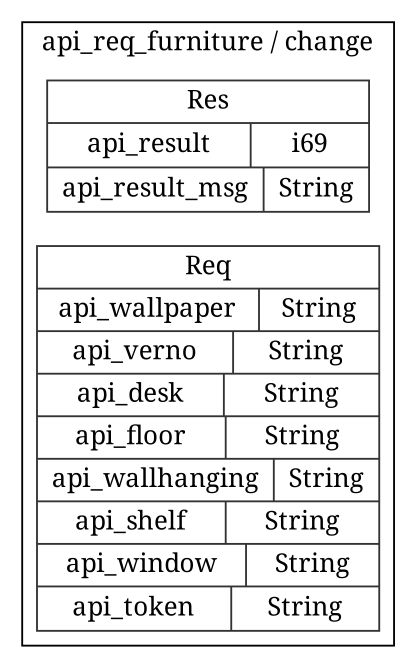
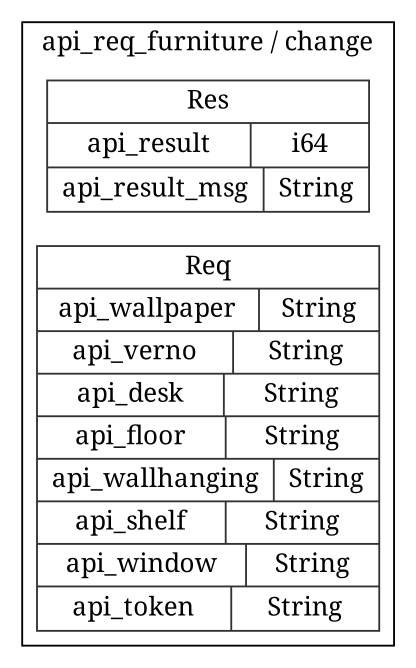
node "Res": text "i69" -> "i64"
